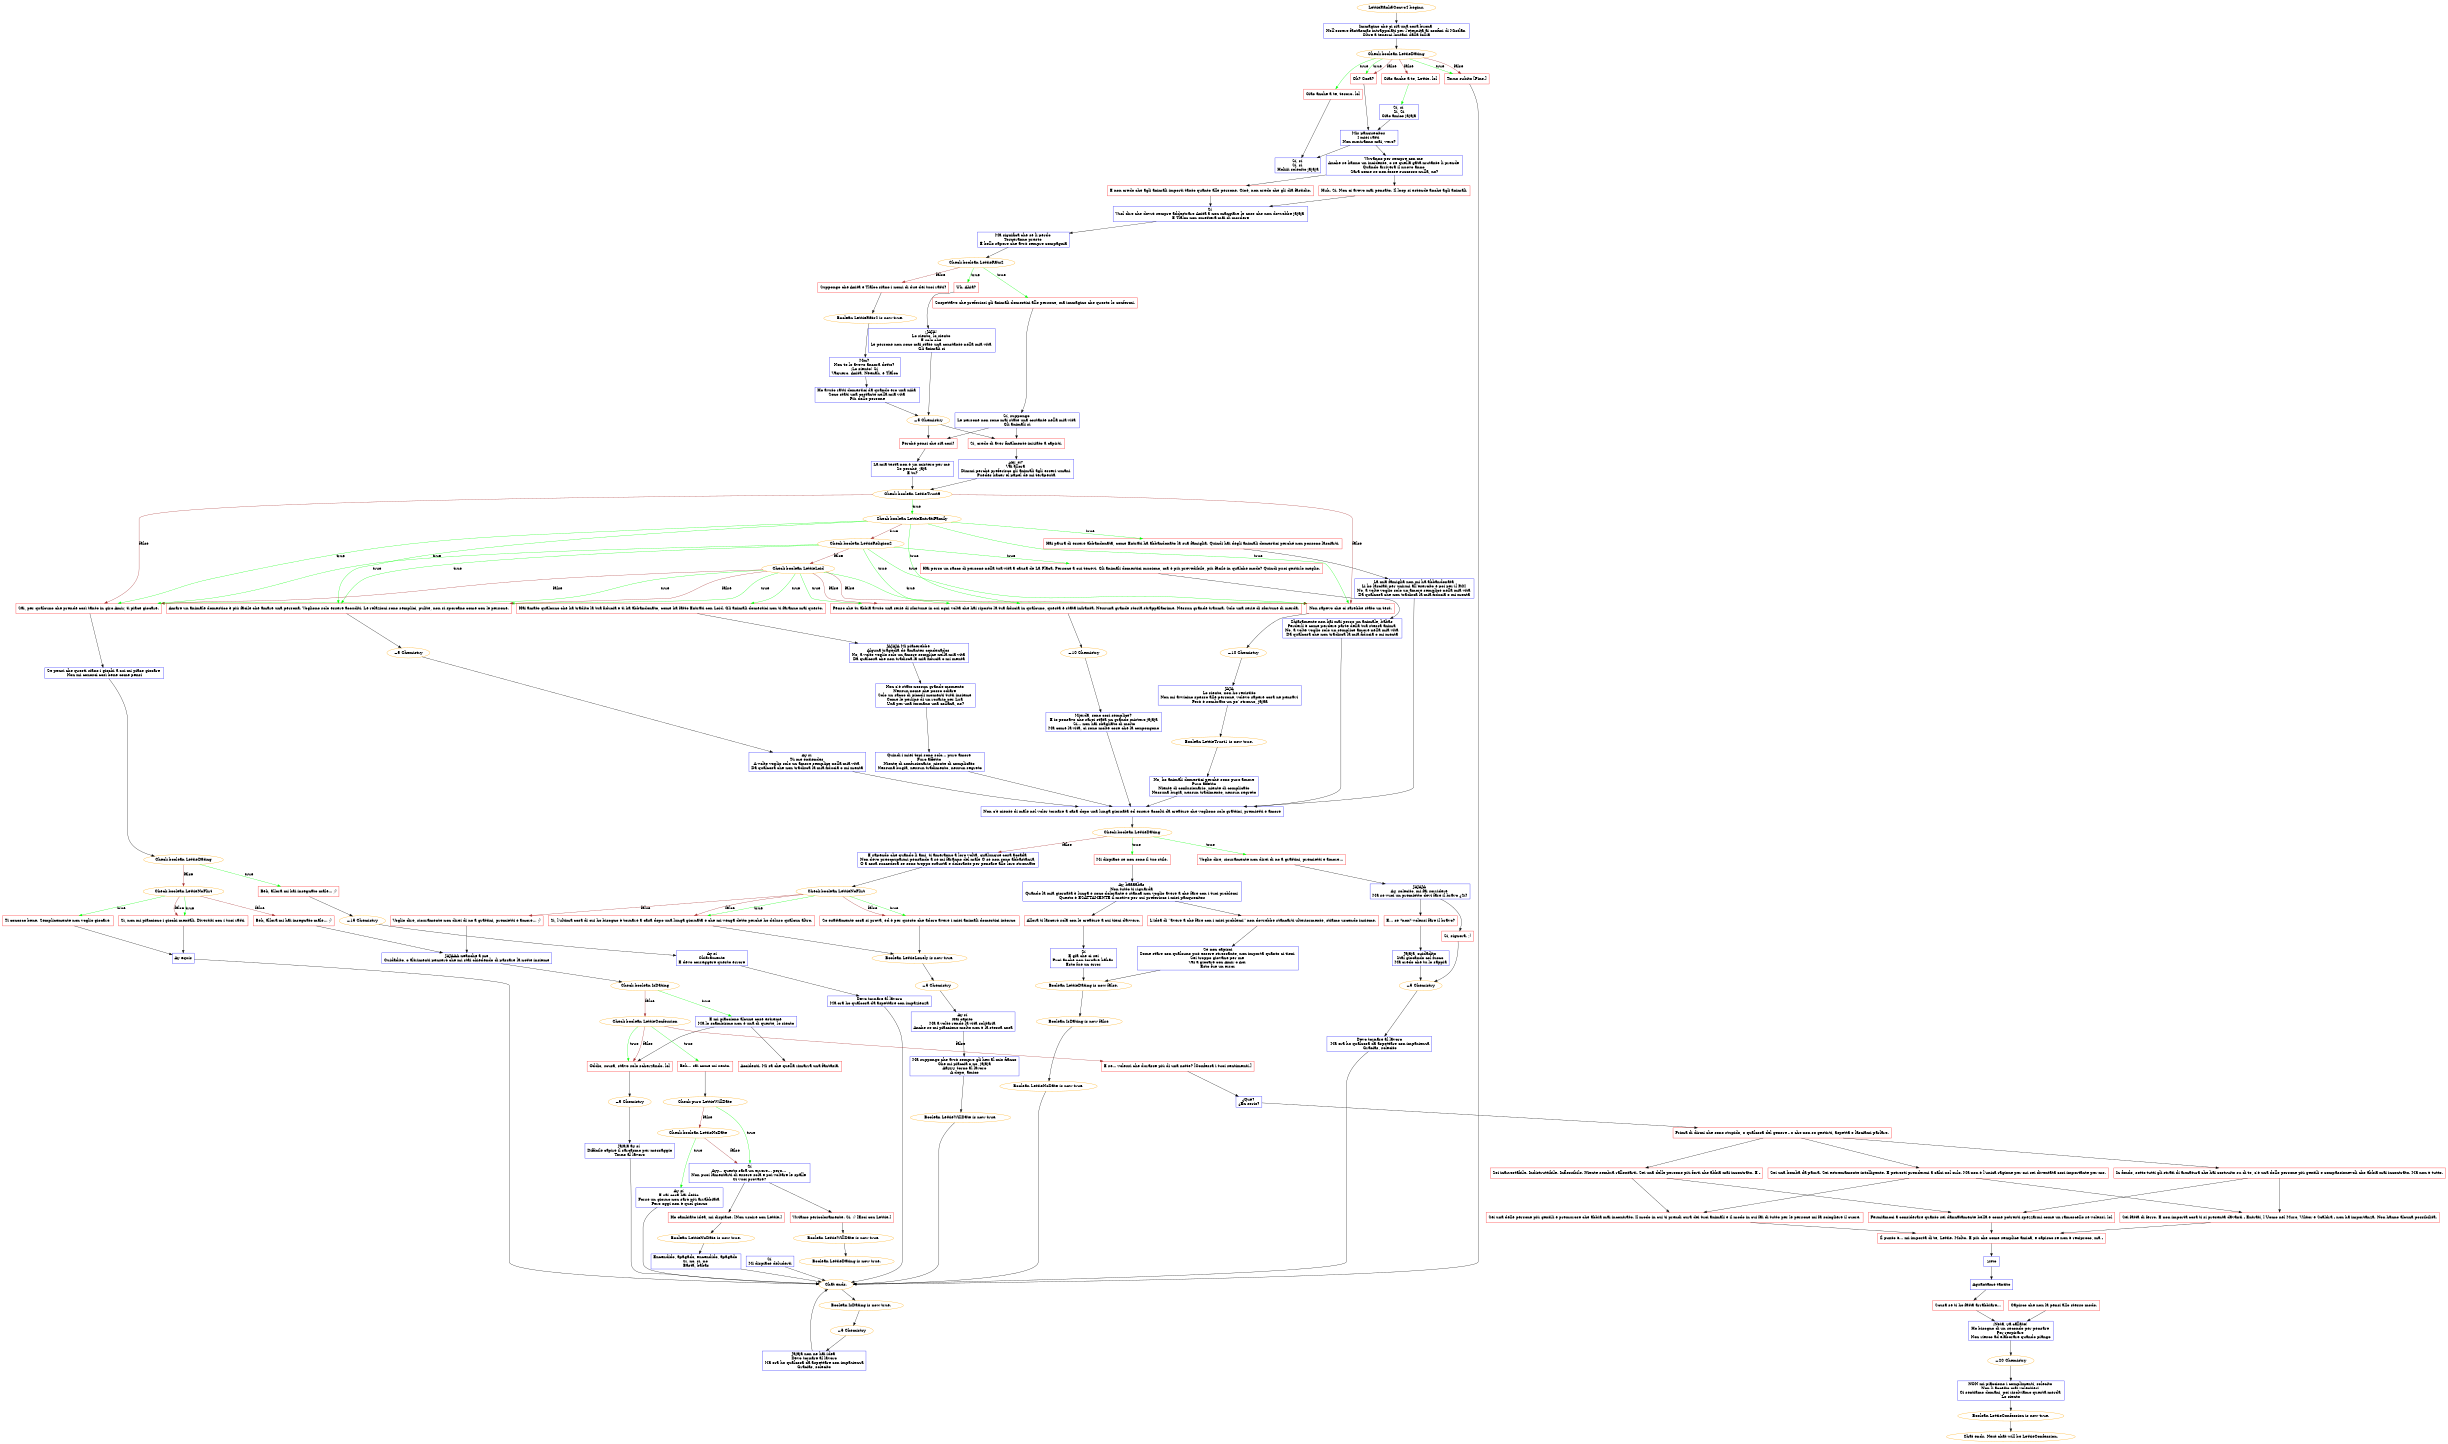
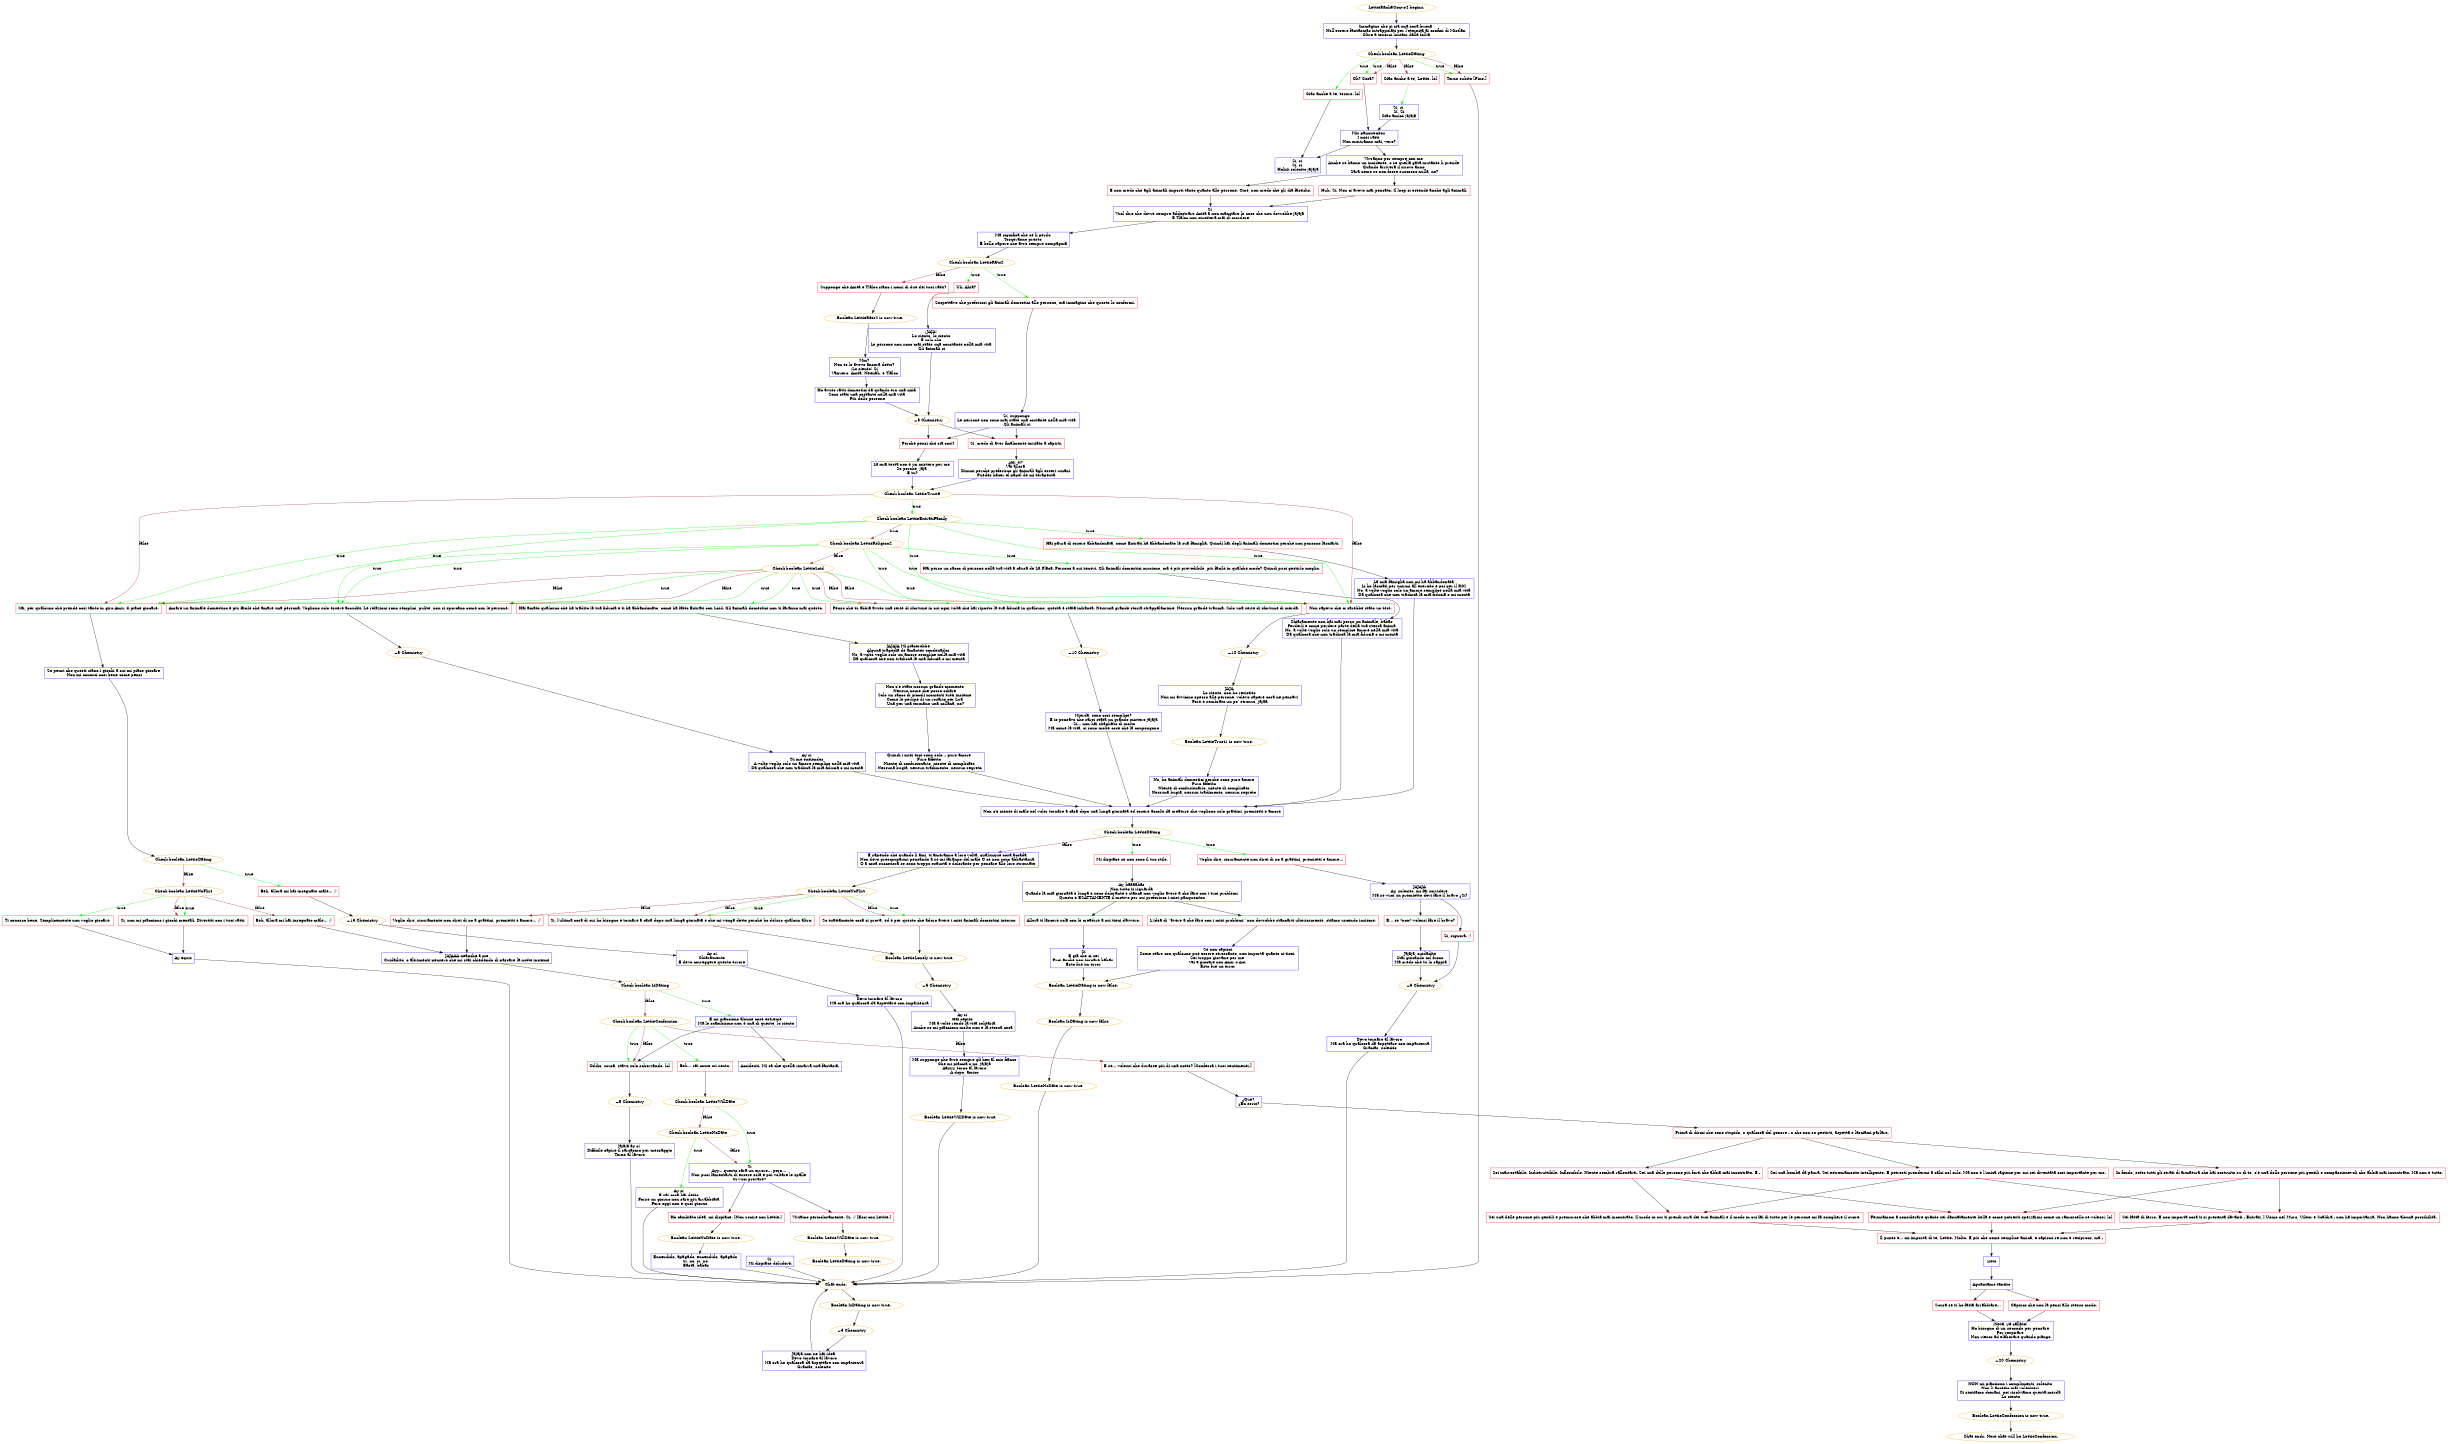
node "Accidenti. Mi sa che quella rimarrà una fantasia.": color red -> blue
node "Check puro LettieWillDate": label "Check puro LettieWillDate" -> "Check boolean LettieWillDate"
edge "Aguántame tantito" -> "Capisco che non la pensi allo stesso modo.": added
